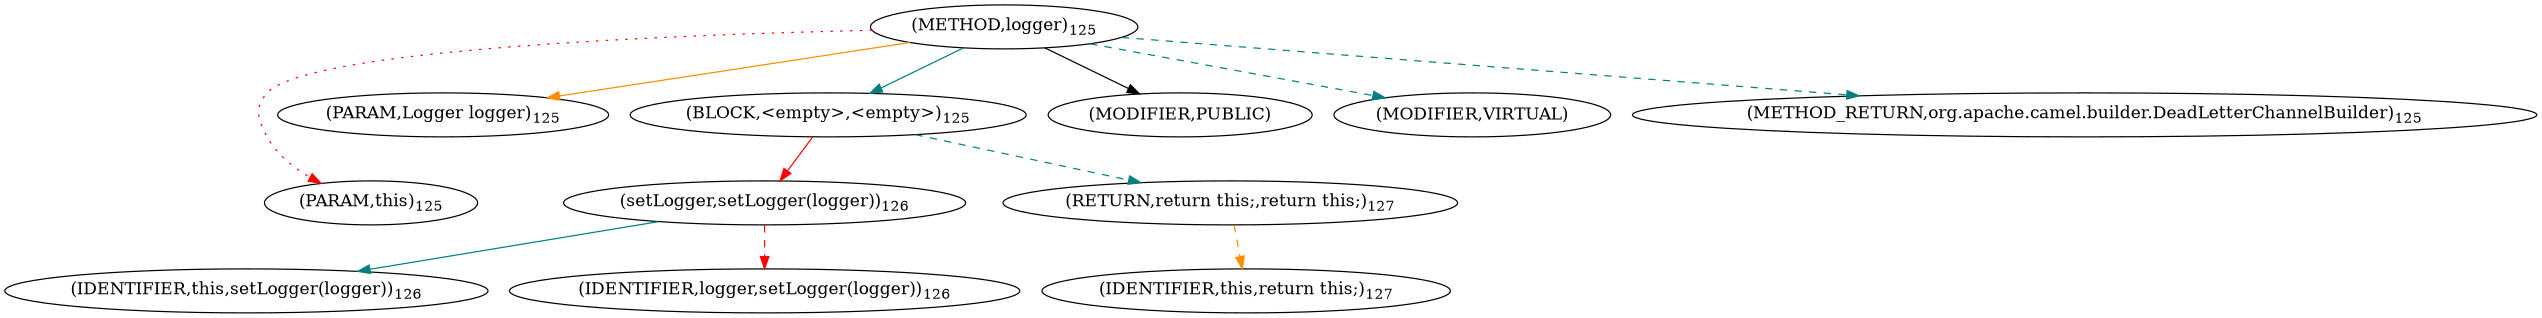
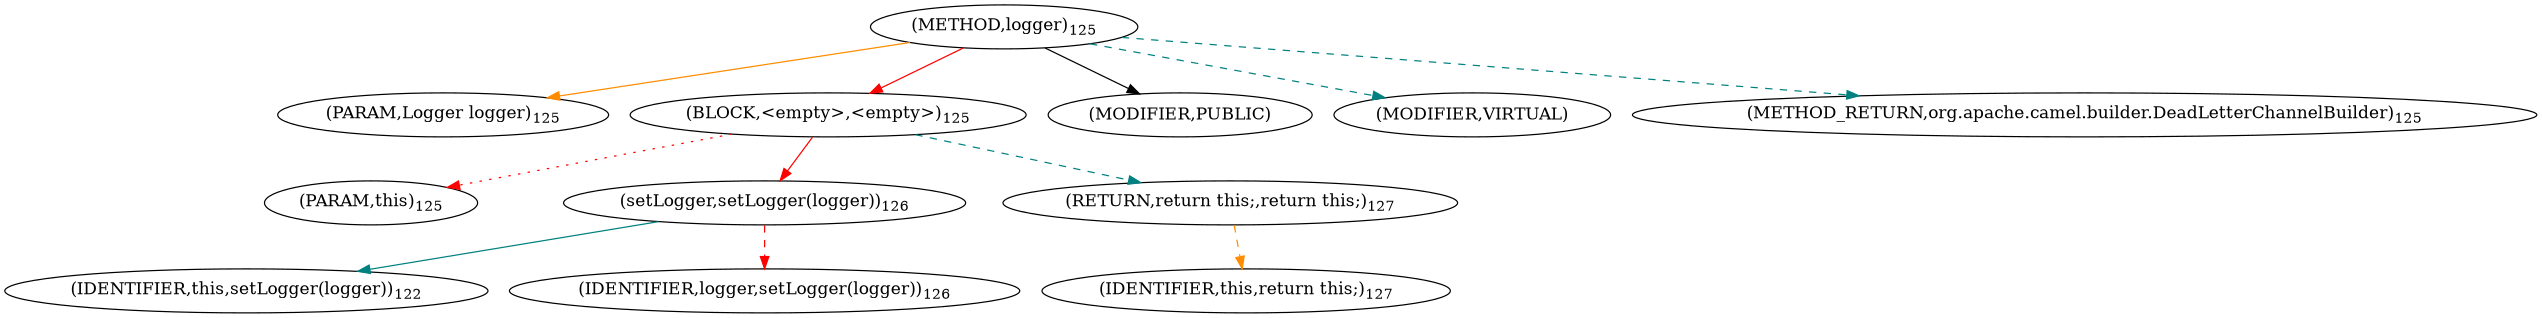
edge "(METHOD,logger)" -> "(PARAM,this)": now "(BLOCK,<empty>,<empty>)" -> "(PARAM,this)"
edge "(METHOD,logger)" -> "(BLOCK,<empty>,<empty>)": color teal -> red
node "(IDENTIFIER,this,setLogger(logger))": text "126" -> "122"
